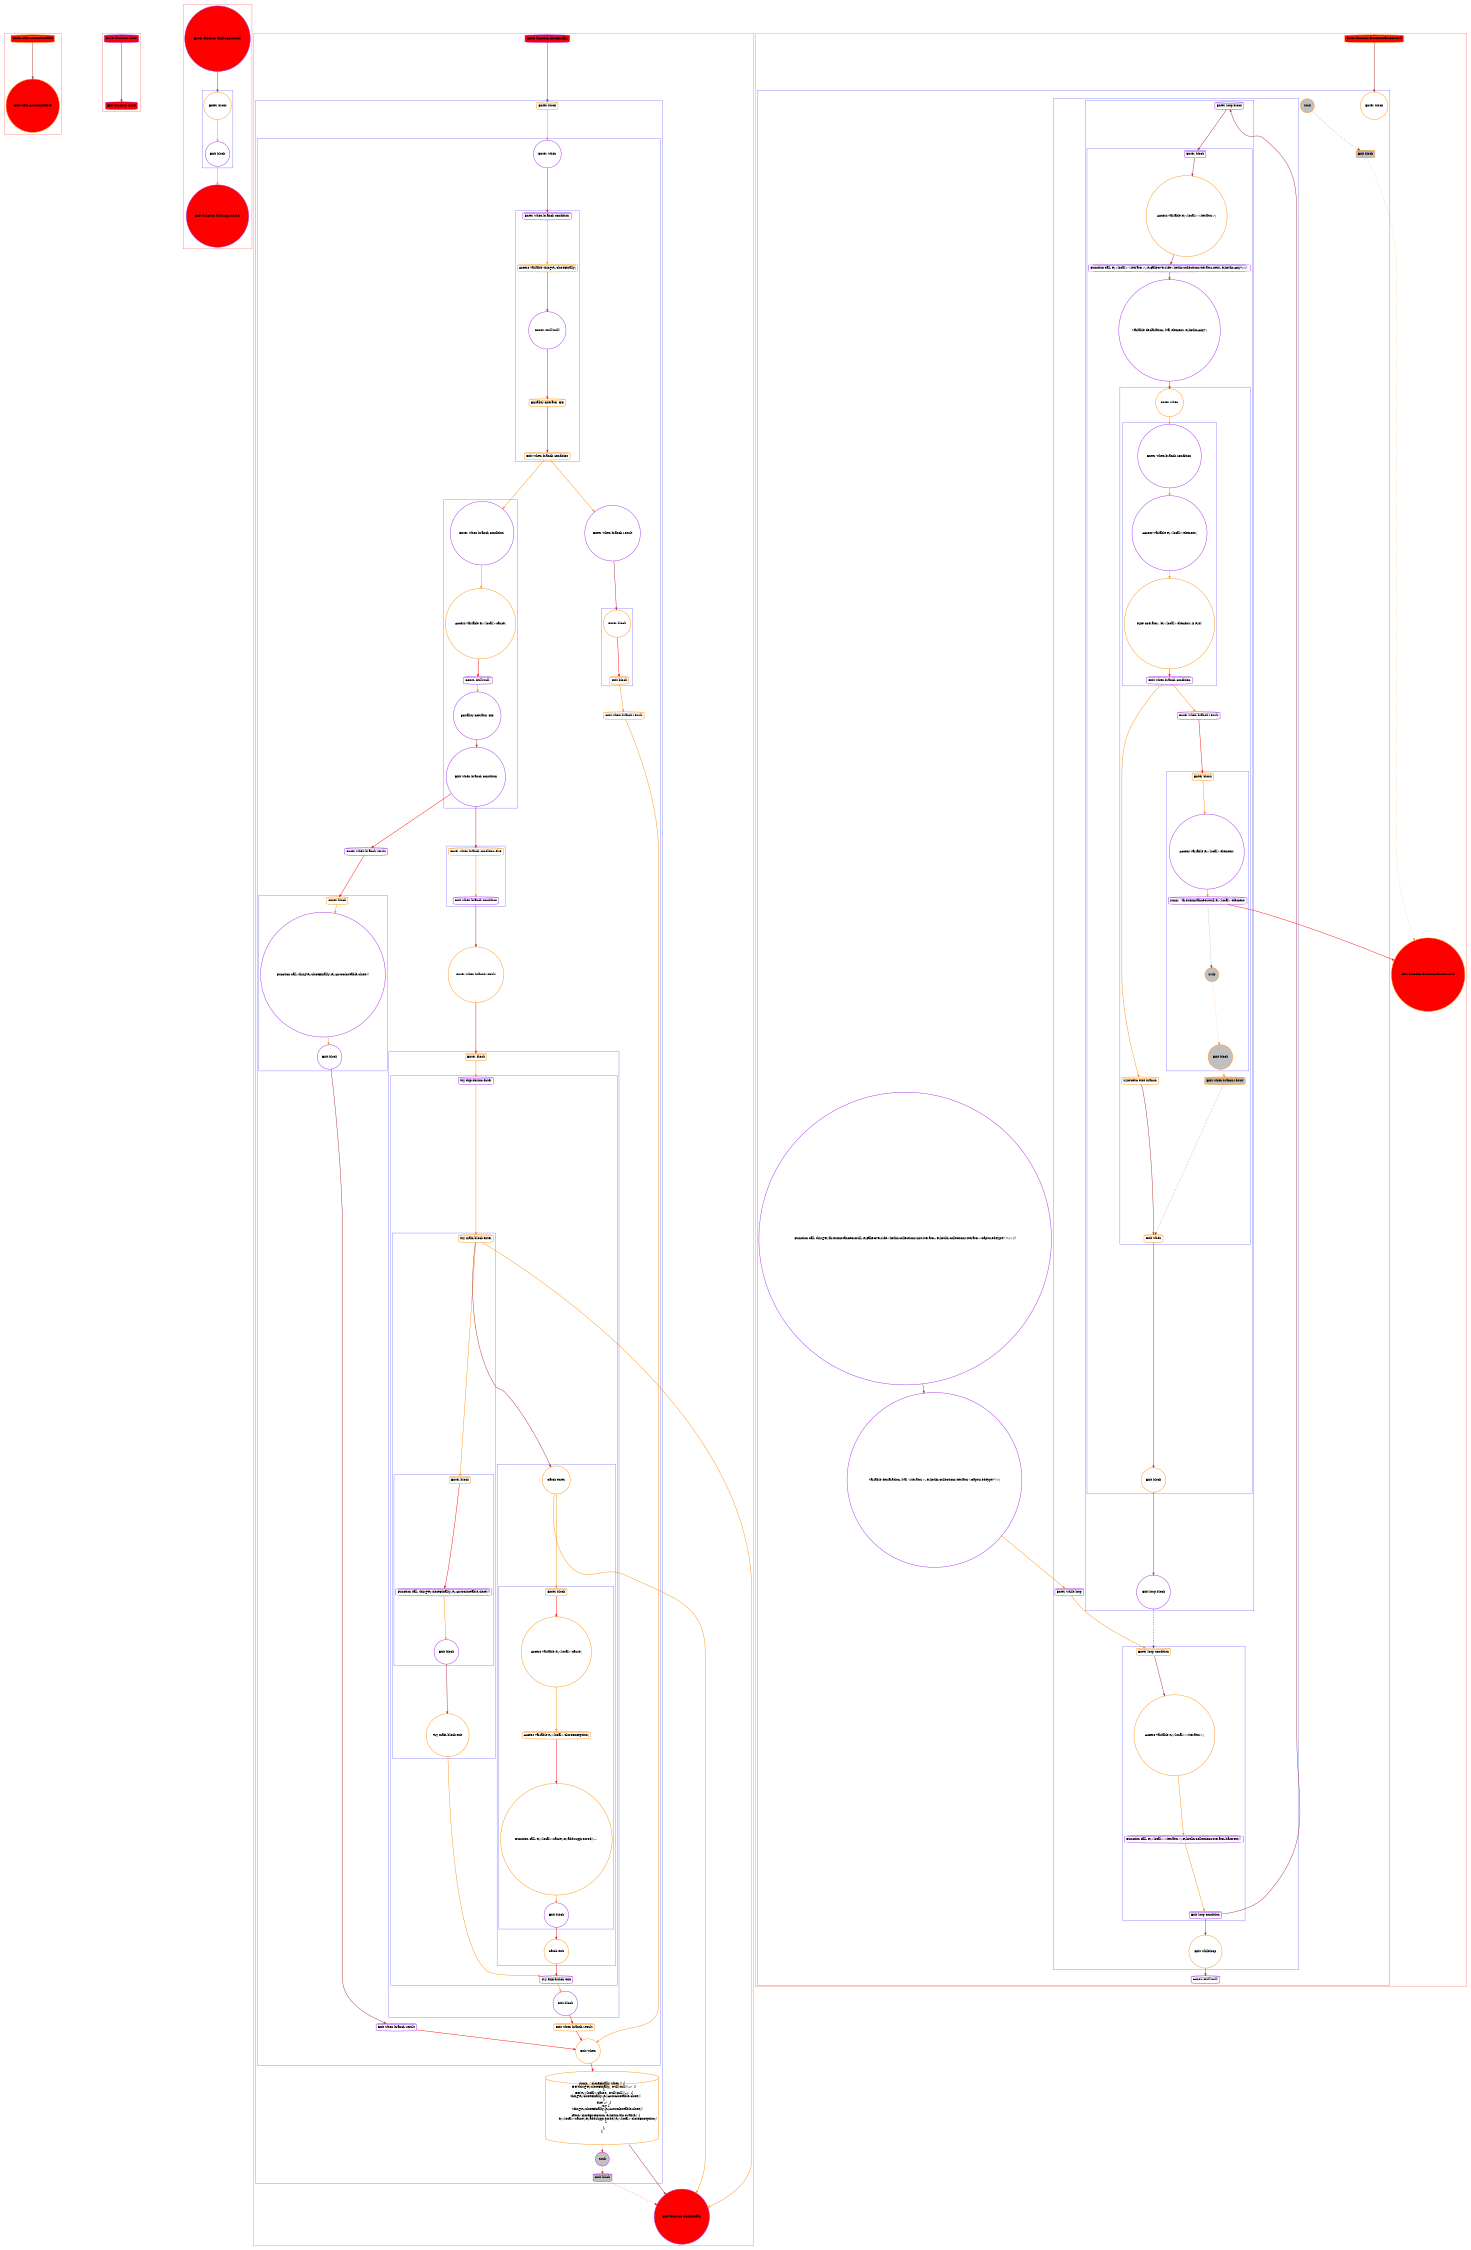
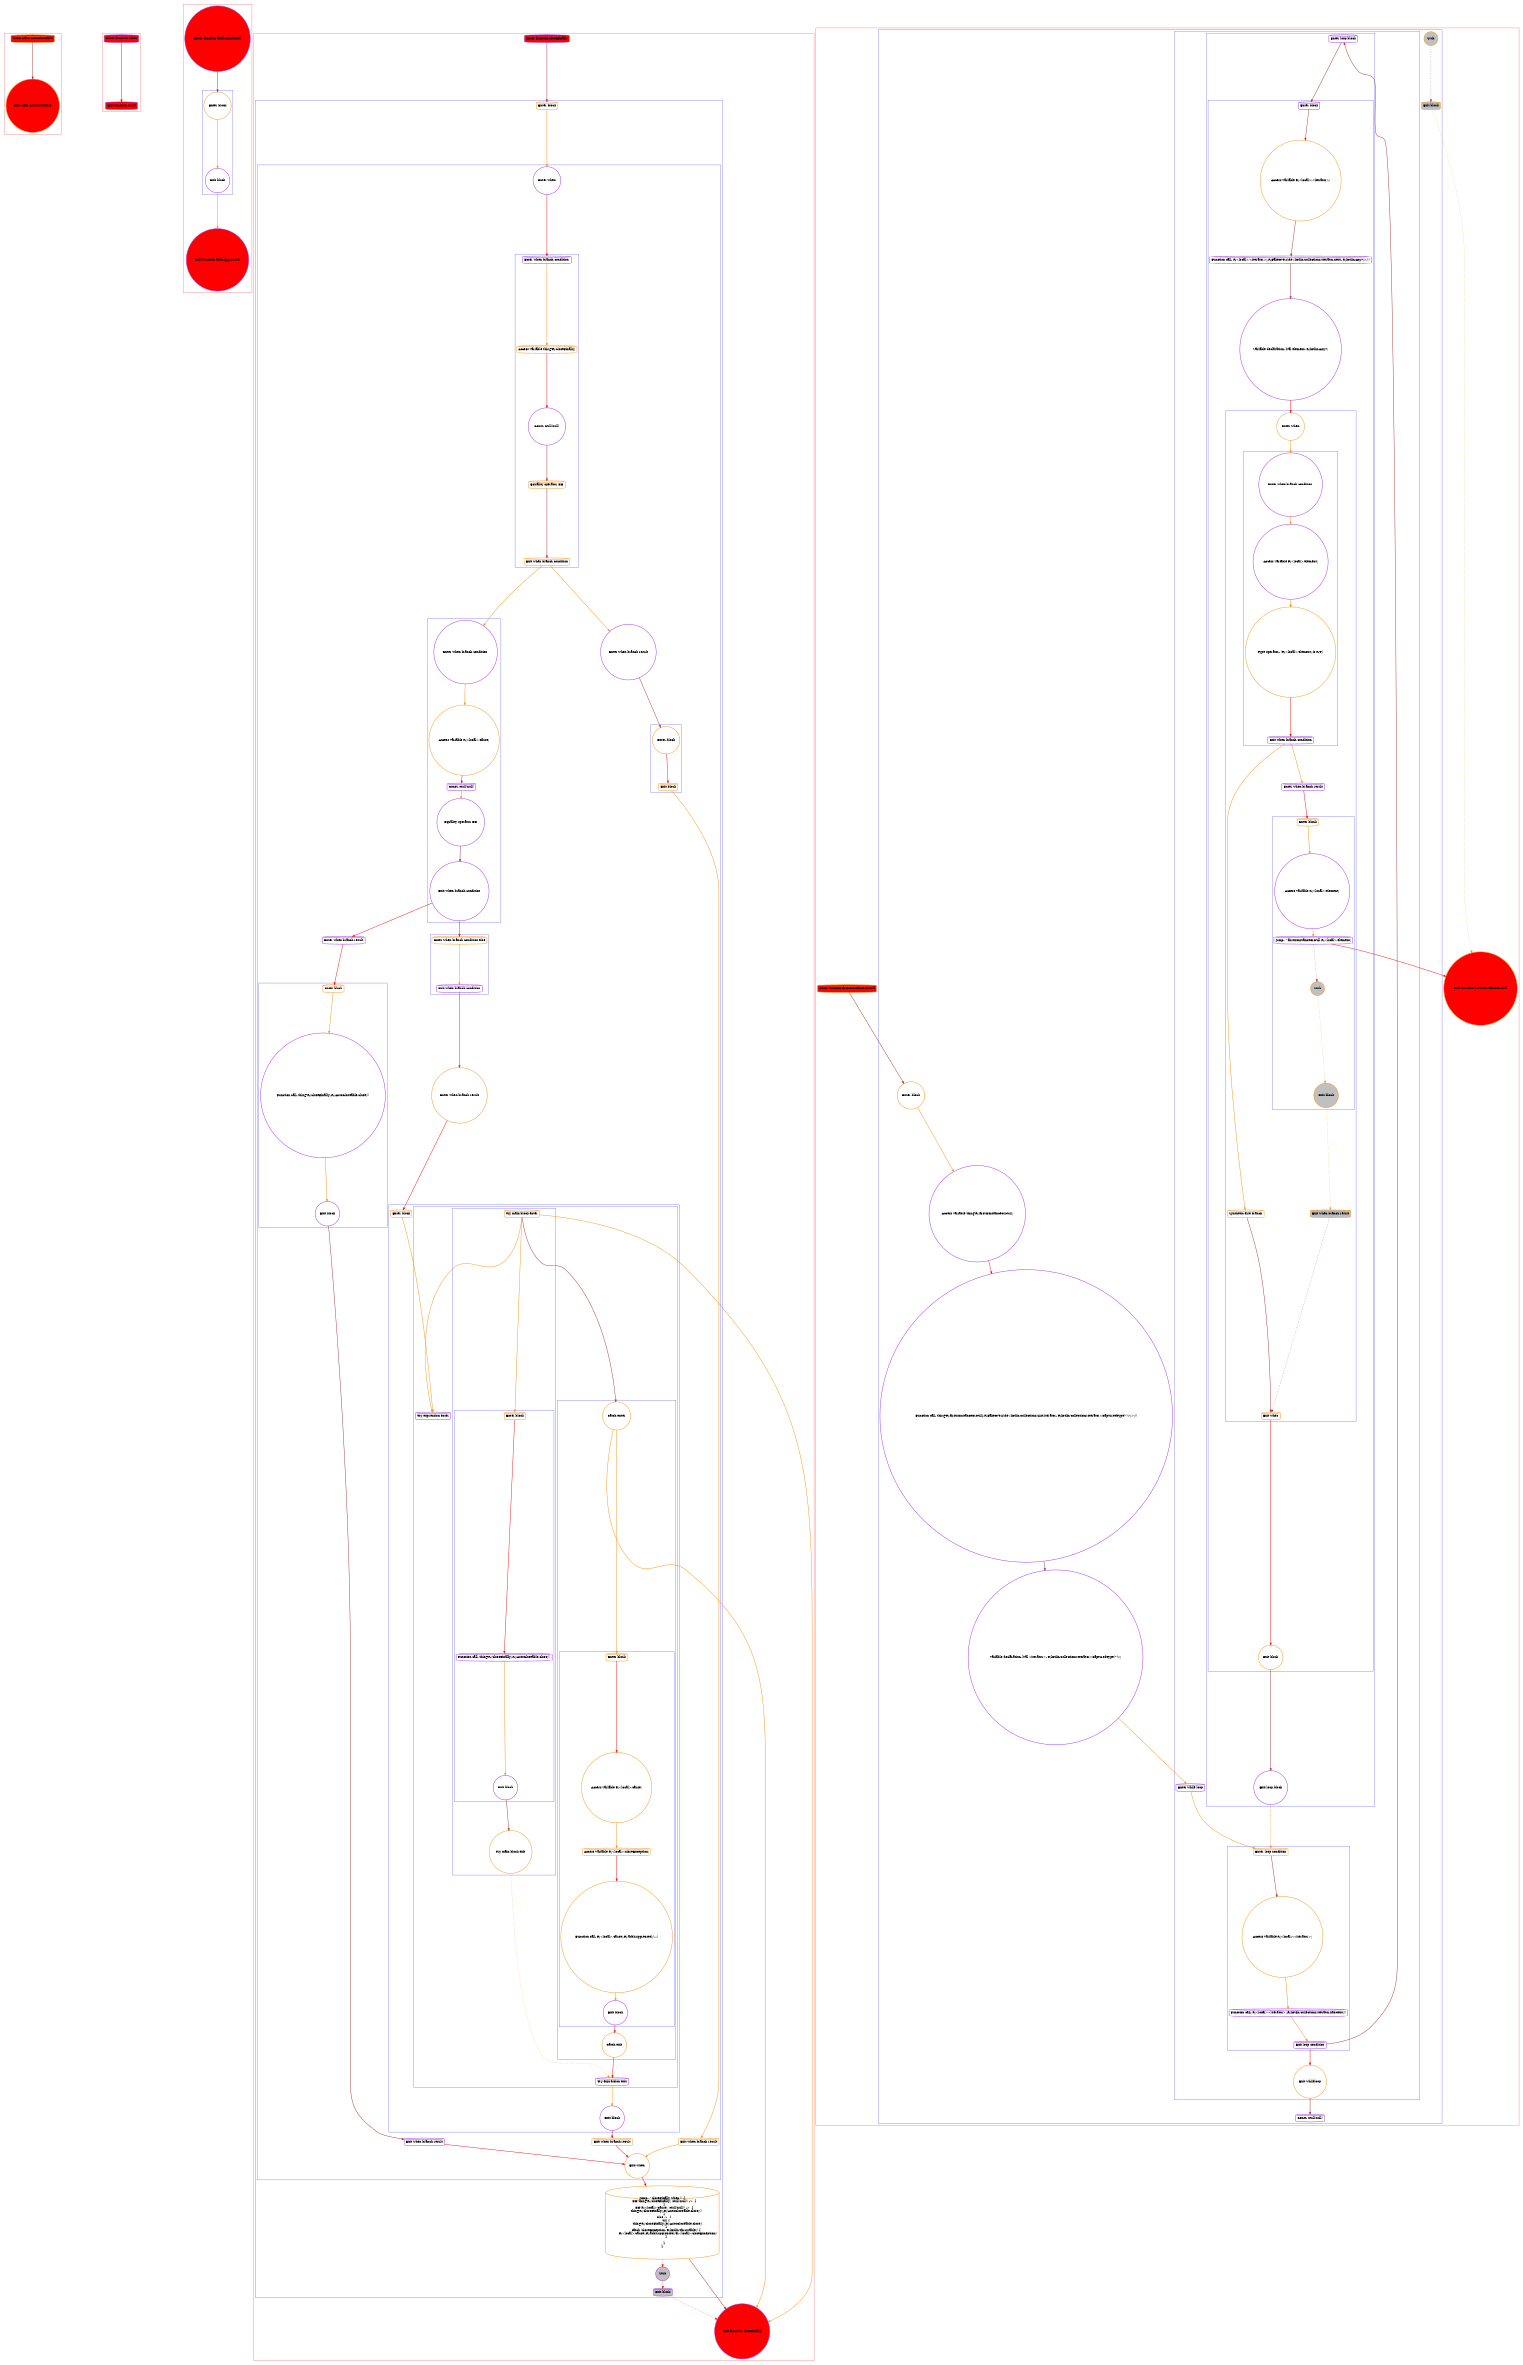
edge "Try expression enter" -> "Try main block enter": reversed
node "Access variable this@R|/firstIsInstanceOrNull|": added
edge "Exit loop block" -> "Enter loop condition": color brown -> darkorange
edge "Try main block exit" -> "Try expression exit": style solid -> dotted
